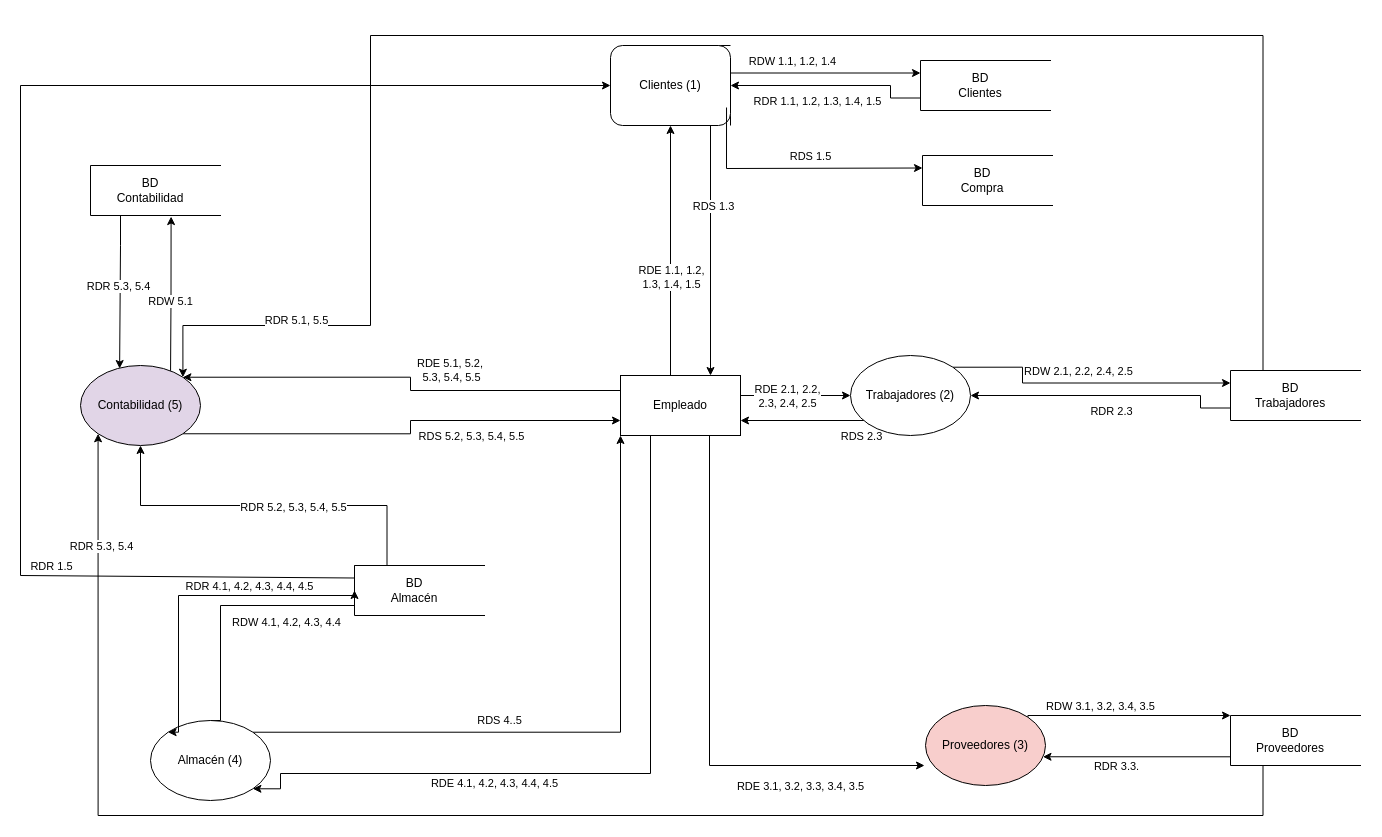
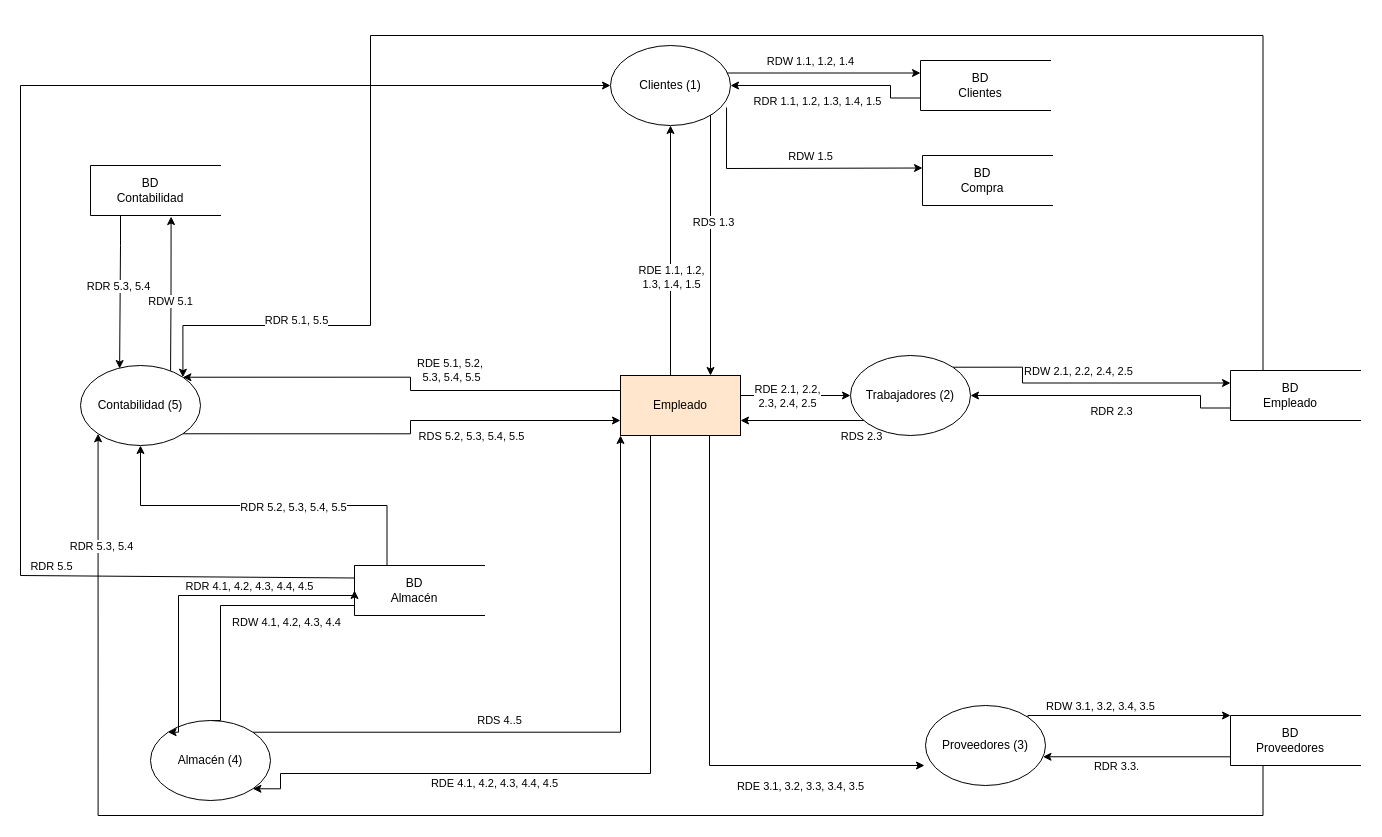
node "Clientes (1)": shape rounded rectangle -> ellipse
node "RDS 1.5": label "RDS 1.5" -> "RDW 1.5"
node "BD Trabajadores": label "BD Trabajadores" -> "BD Empleado"
node "Contabilidad (5)": fillcolor #e1d5e7 -> #ffffff
node "Empleado": fillcolor #ffffff -> #ffe6cc
node "RDR 1.5": label "RDR 1.5" -> "RDR 5.5"
node "Proveedores (3)": fillcolor #f8cecc -> #ffffff
